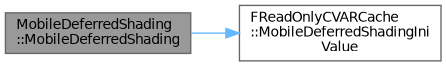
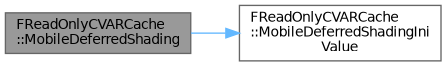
node "MobileDeferredShading ::MobileDeferredShading": label "MobileDeferredShading ::MobileDeferredShading" -> "FReadOnlyCVARCache ::MobileDeferredShading"
